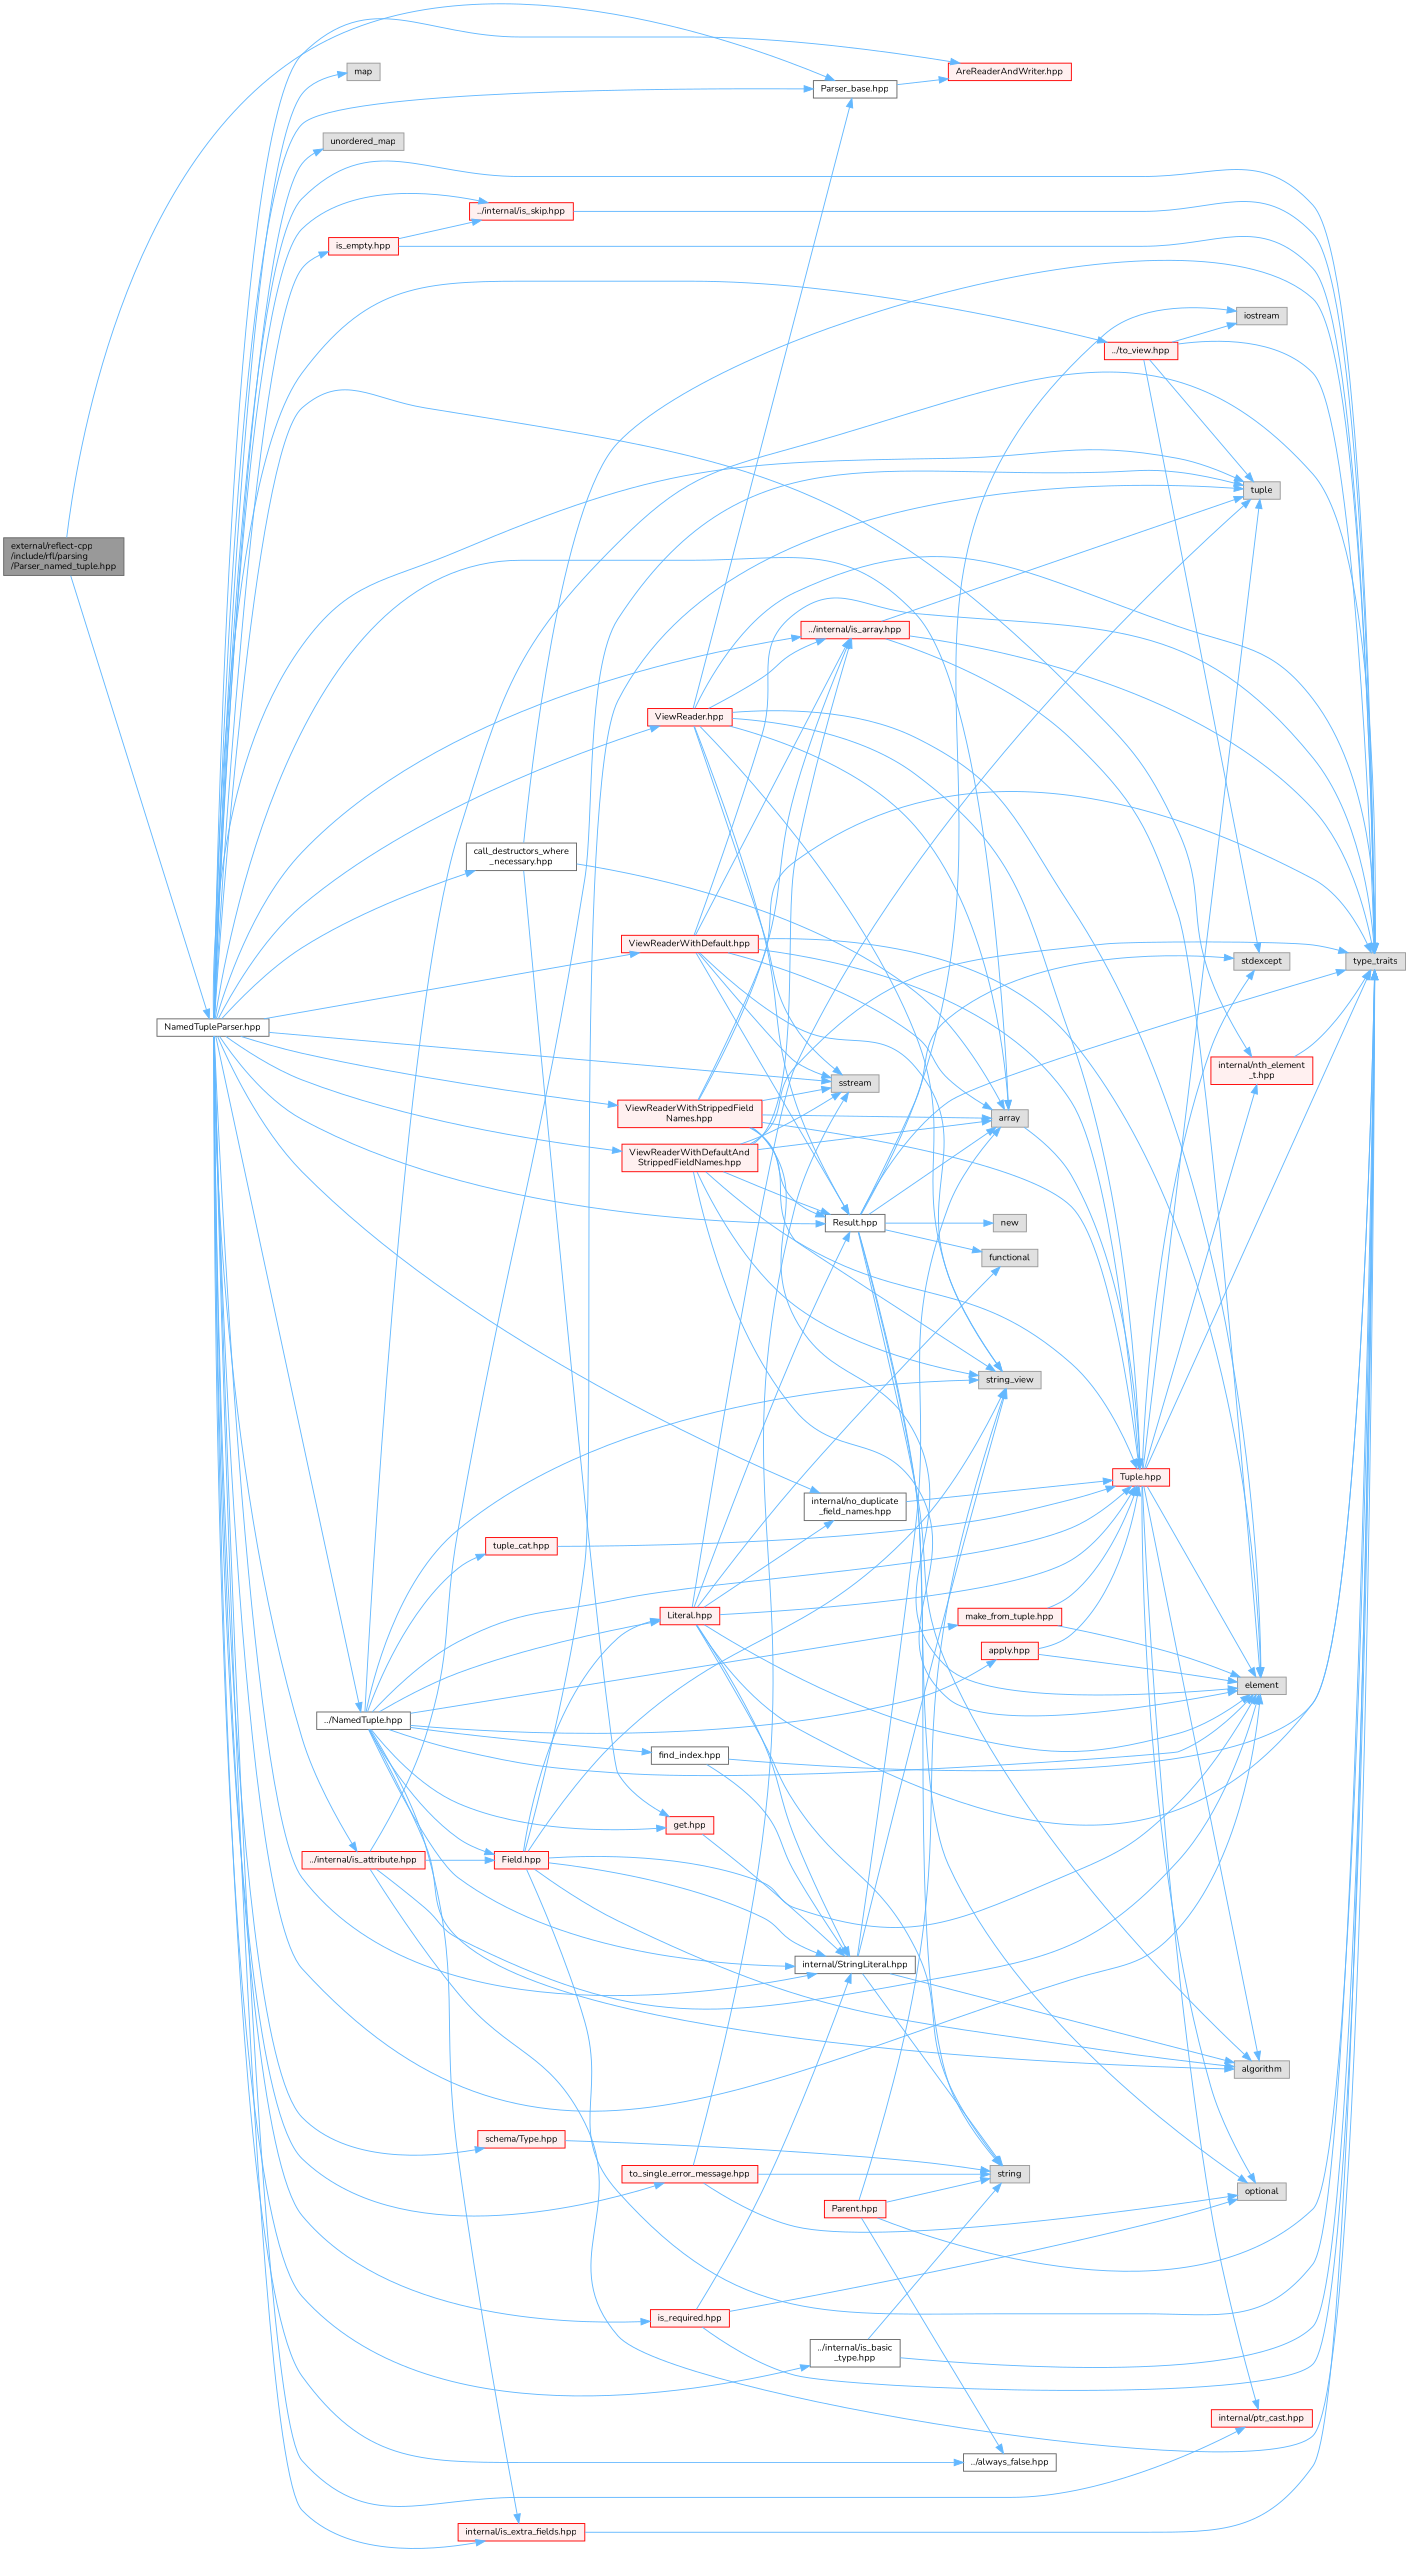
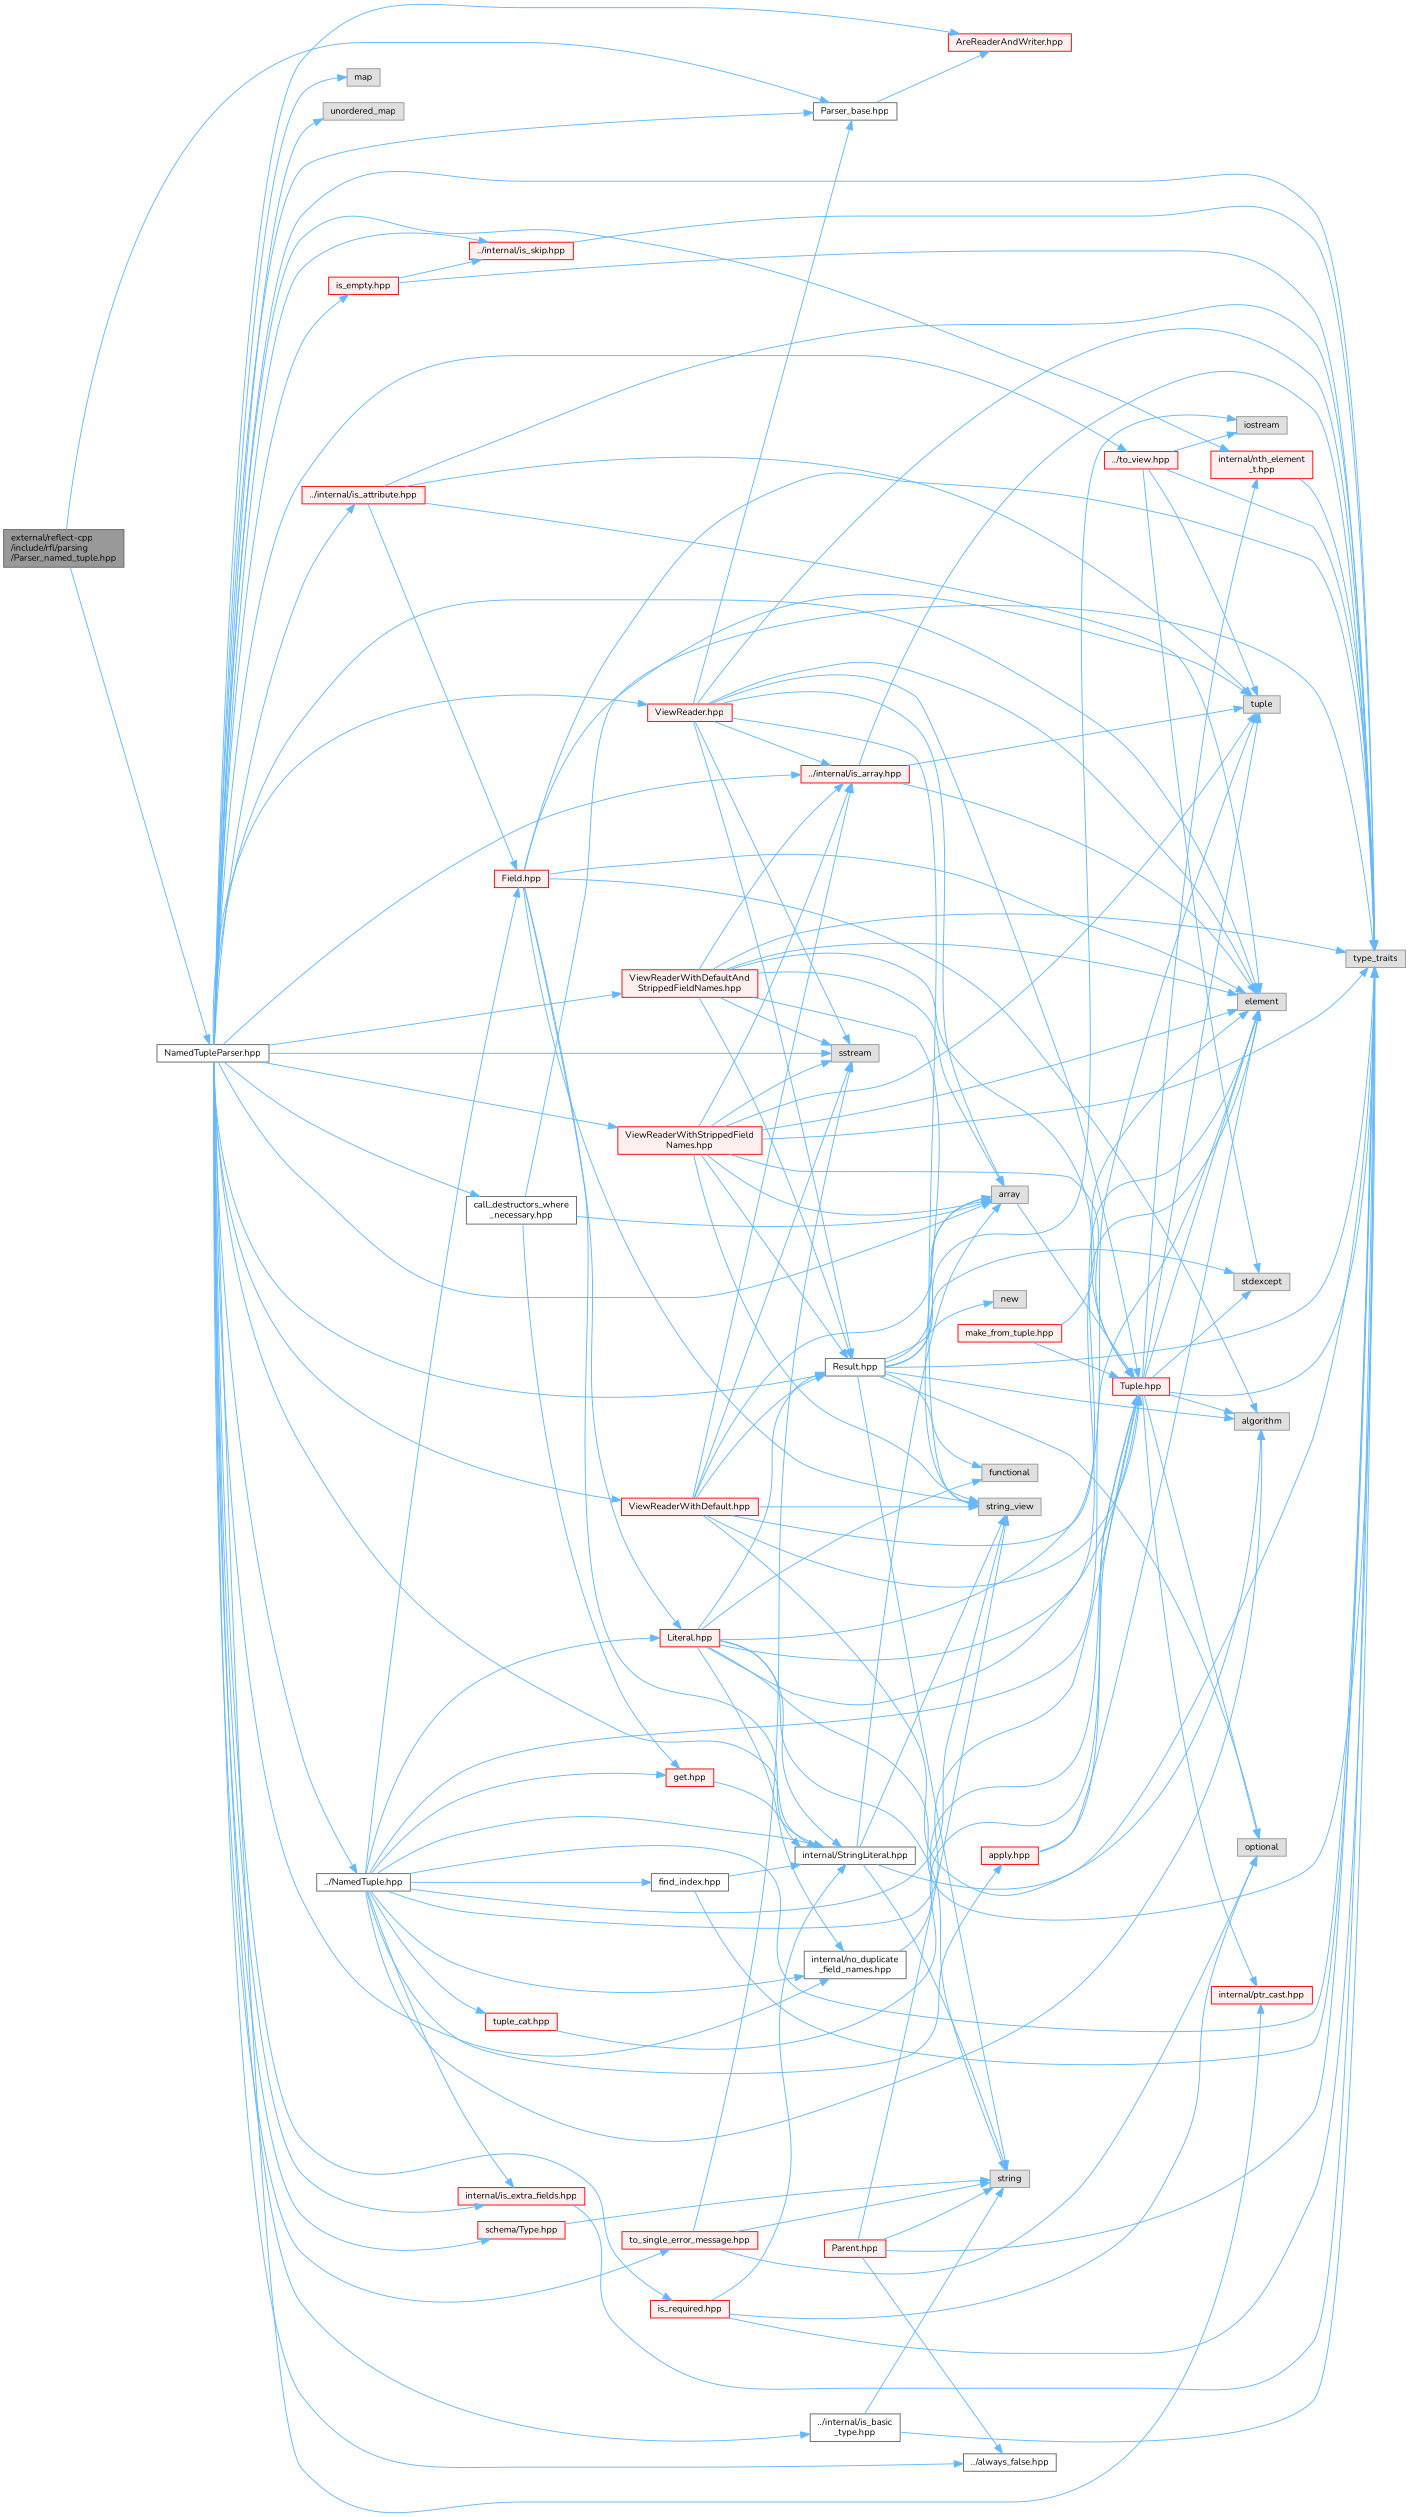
edge "NamedTupleParser.hpp" -> "tuple": now "ViewReaderWithStrippedField Names.hpp" -> "tuple"
edge "../NamedTuple.hpp" -> "make_from_tuple.hpp": now "../NamedTuple.hpp" -> "internal/no_duplicate _field_names.hpp"
